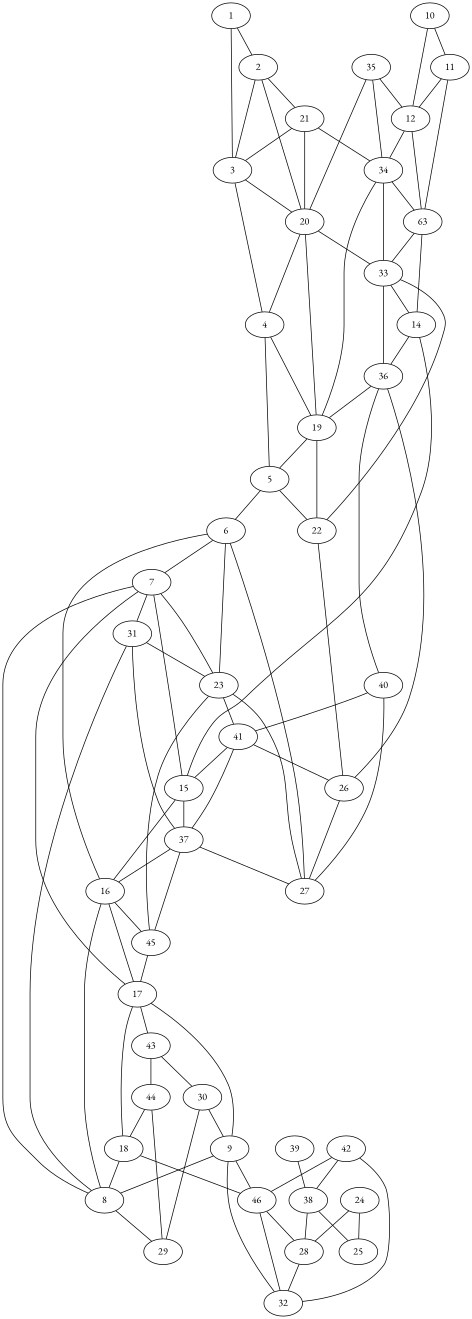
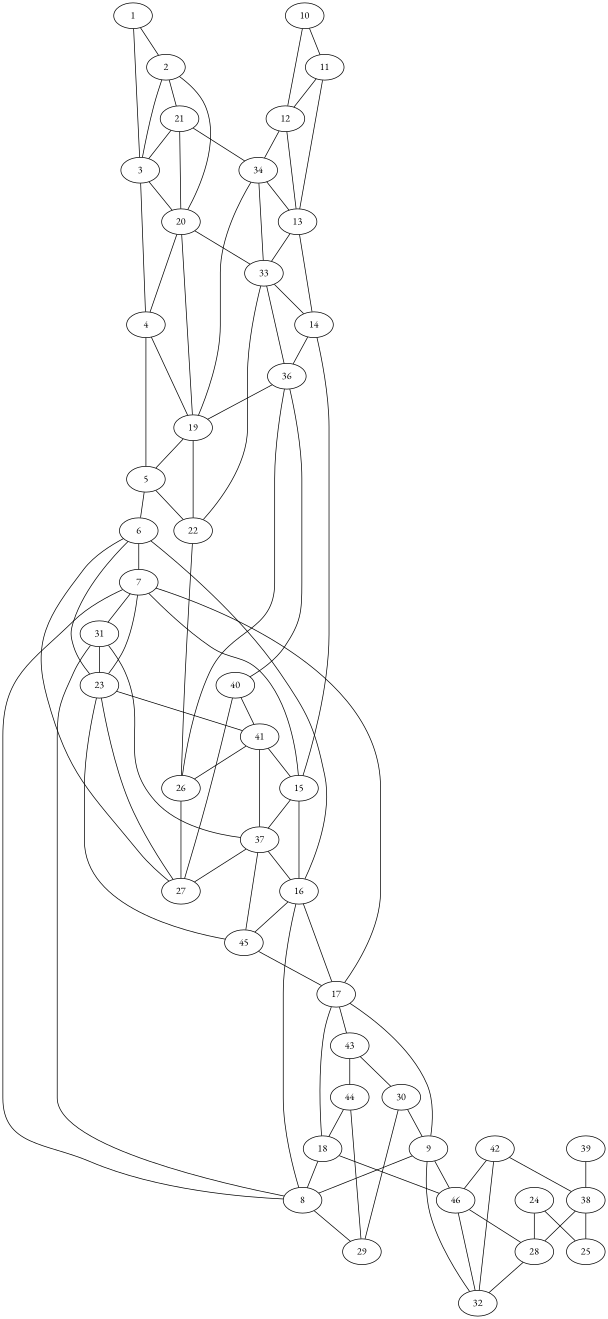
node "35": removed
node "63": label "63" -> "13"
